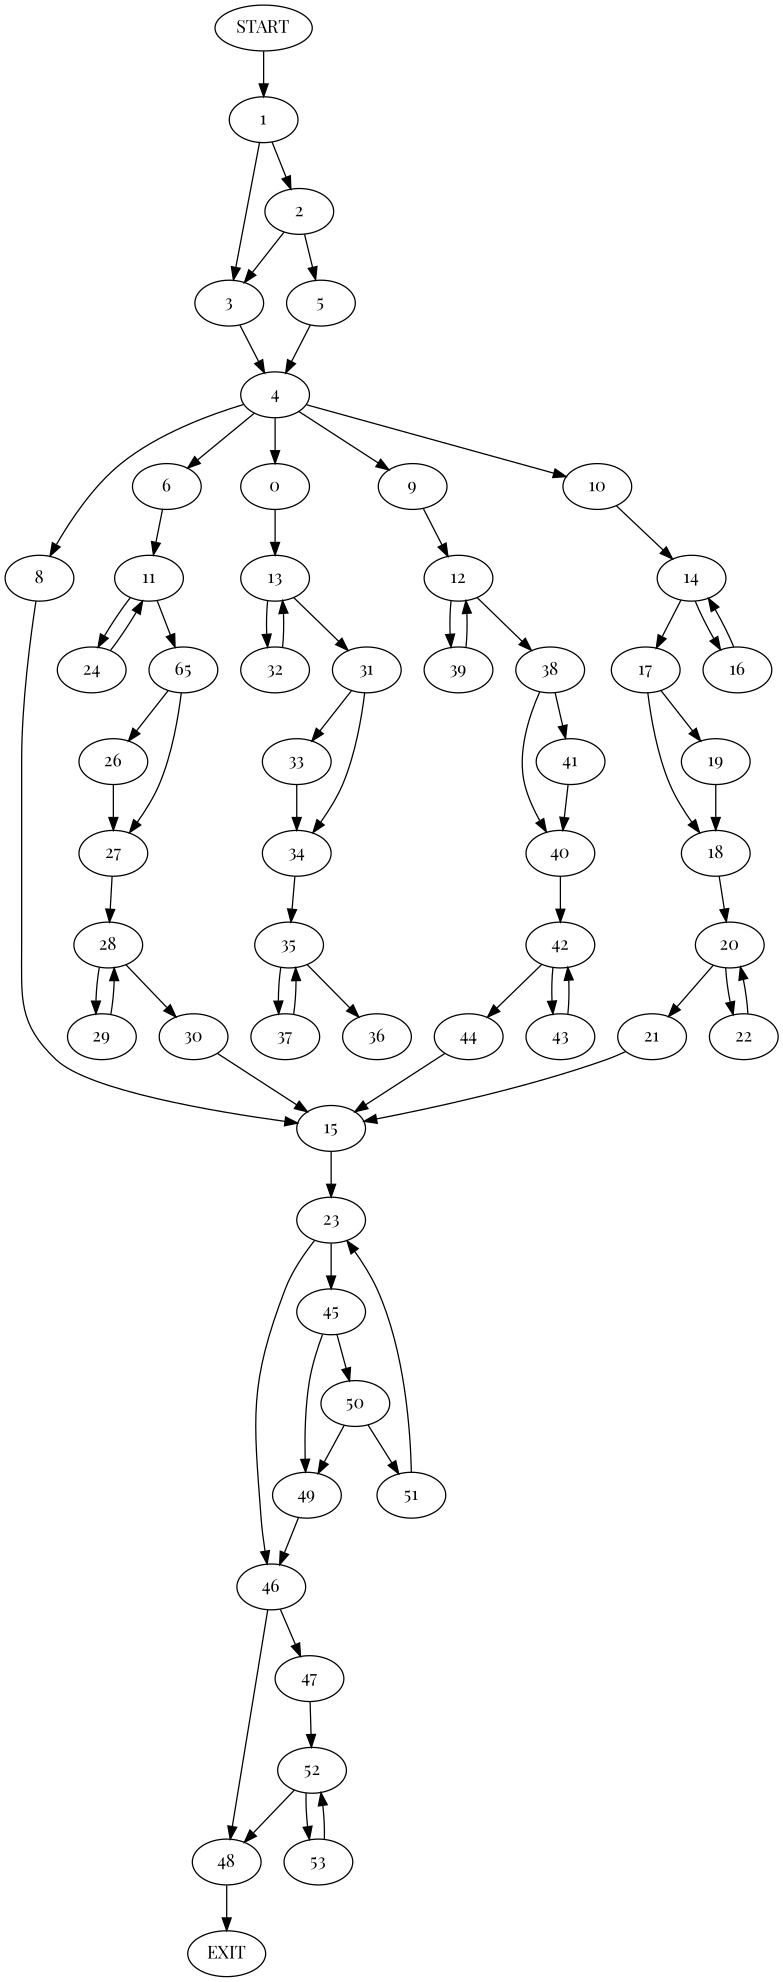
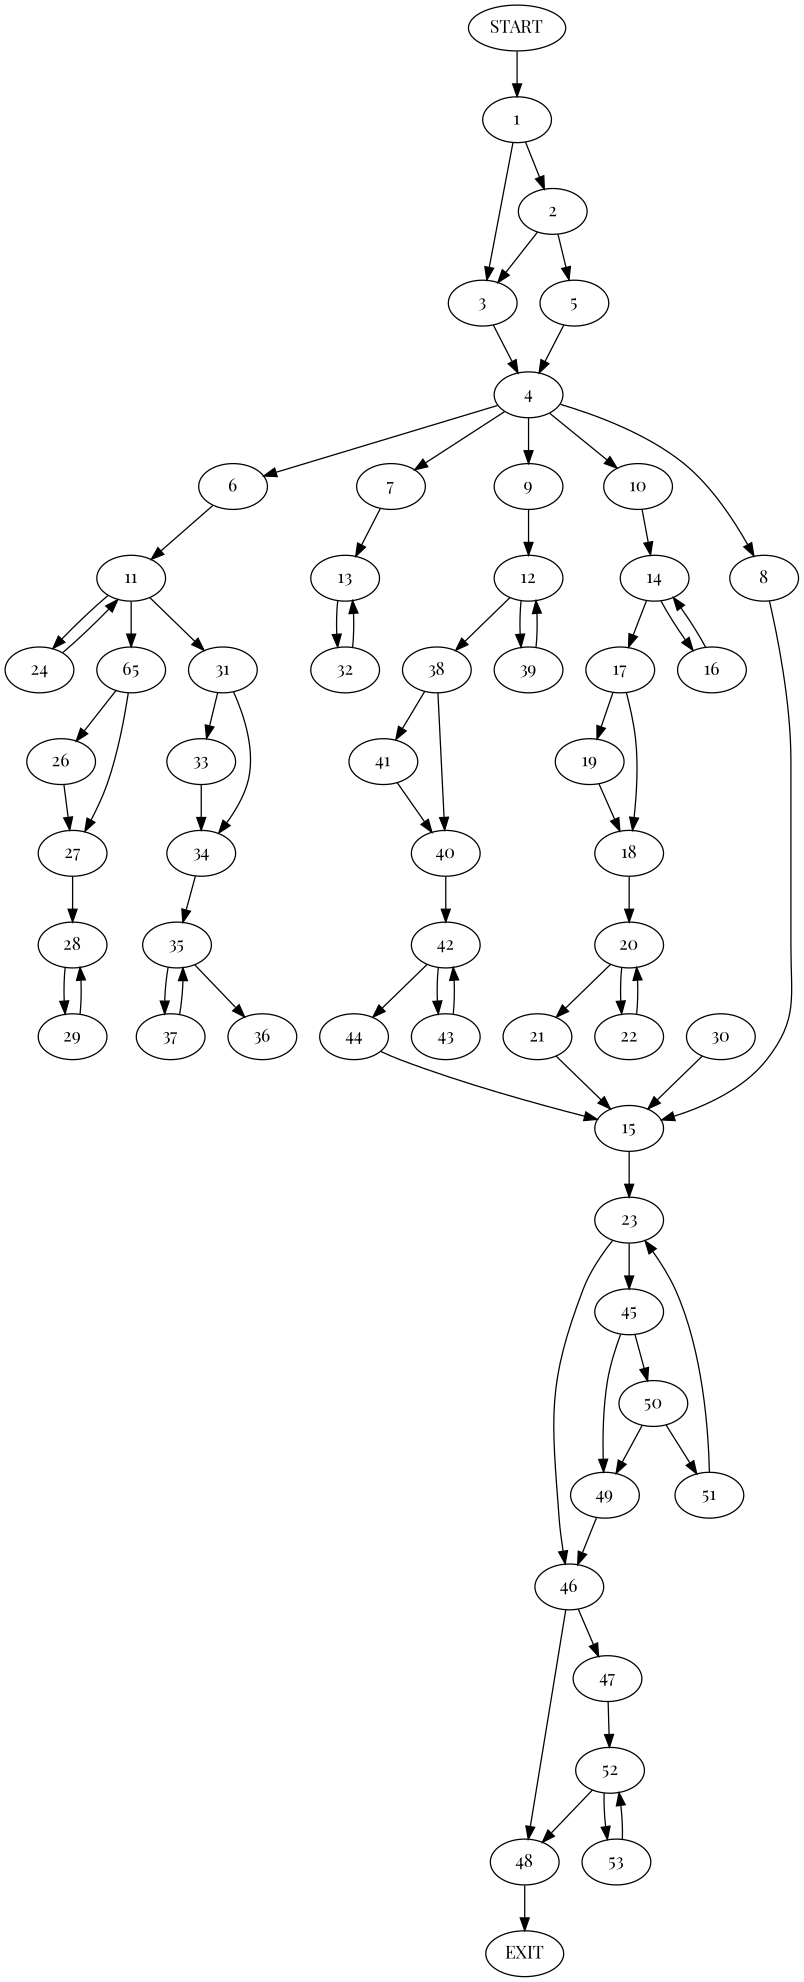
node "0": label "0" -> "7"
edge "13" -> "31": now "11" -> "31"
edge "28" -> "30": removed
